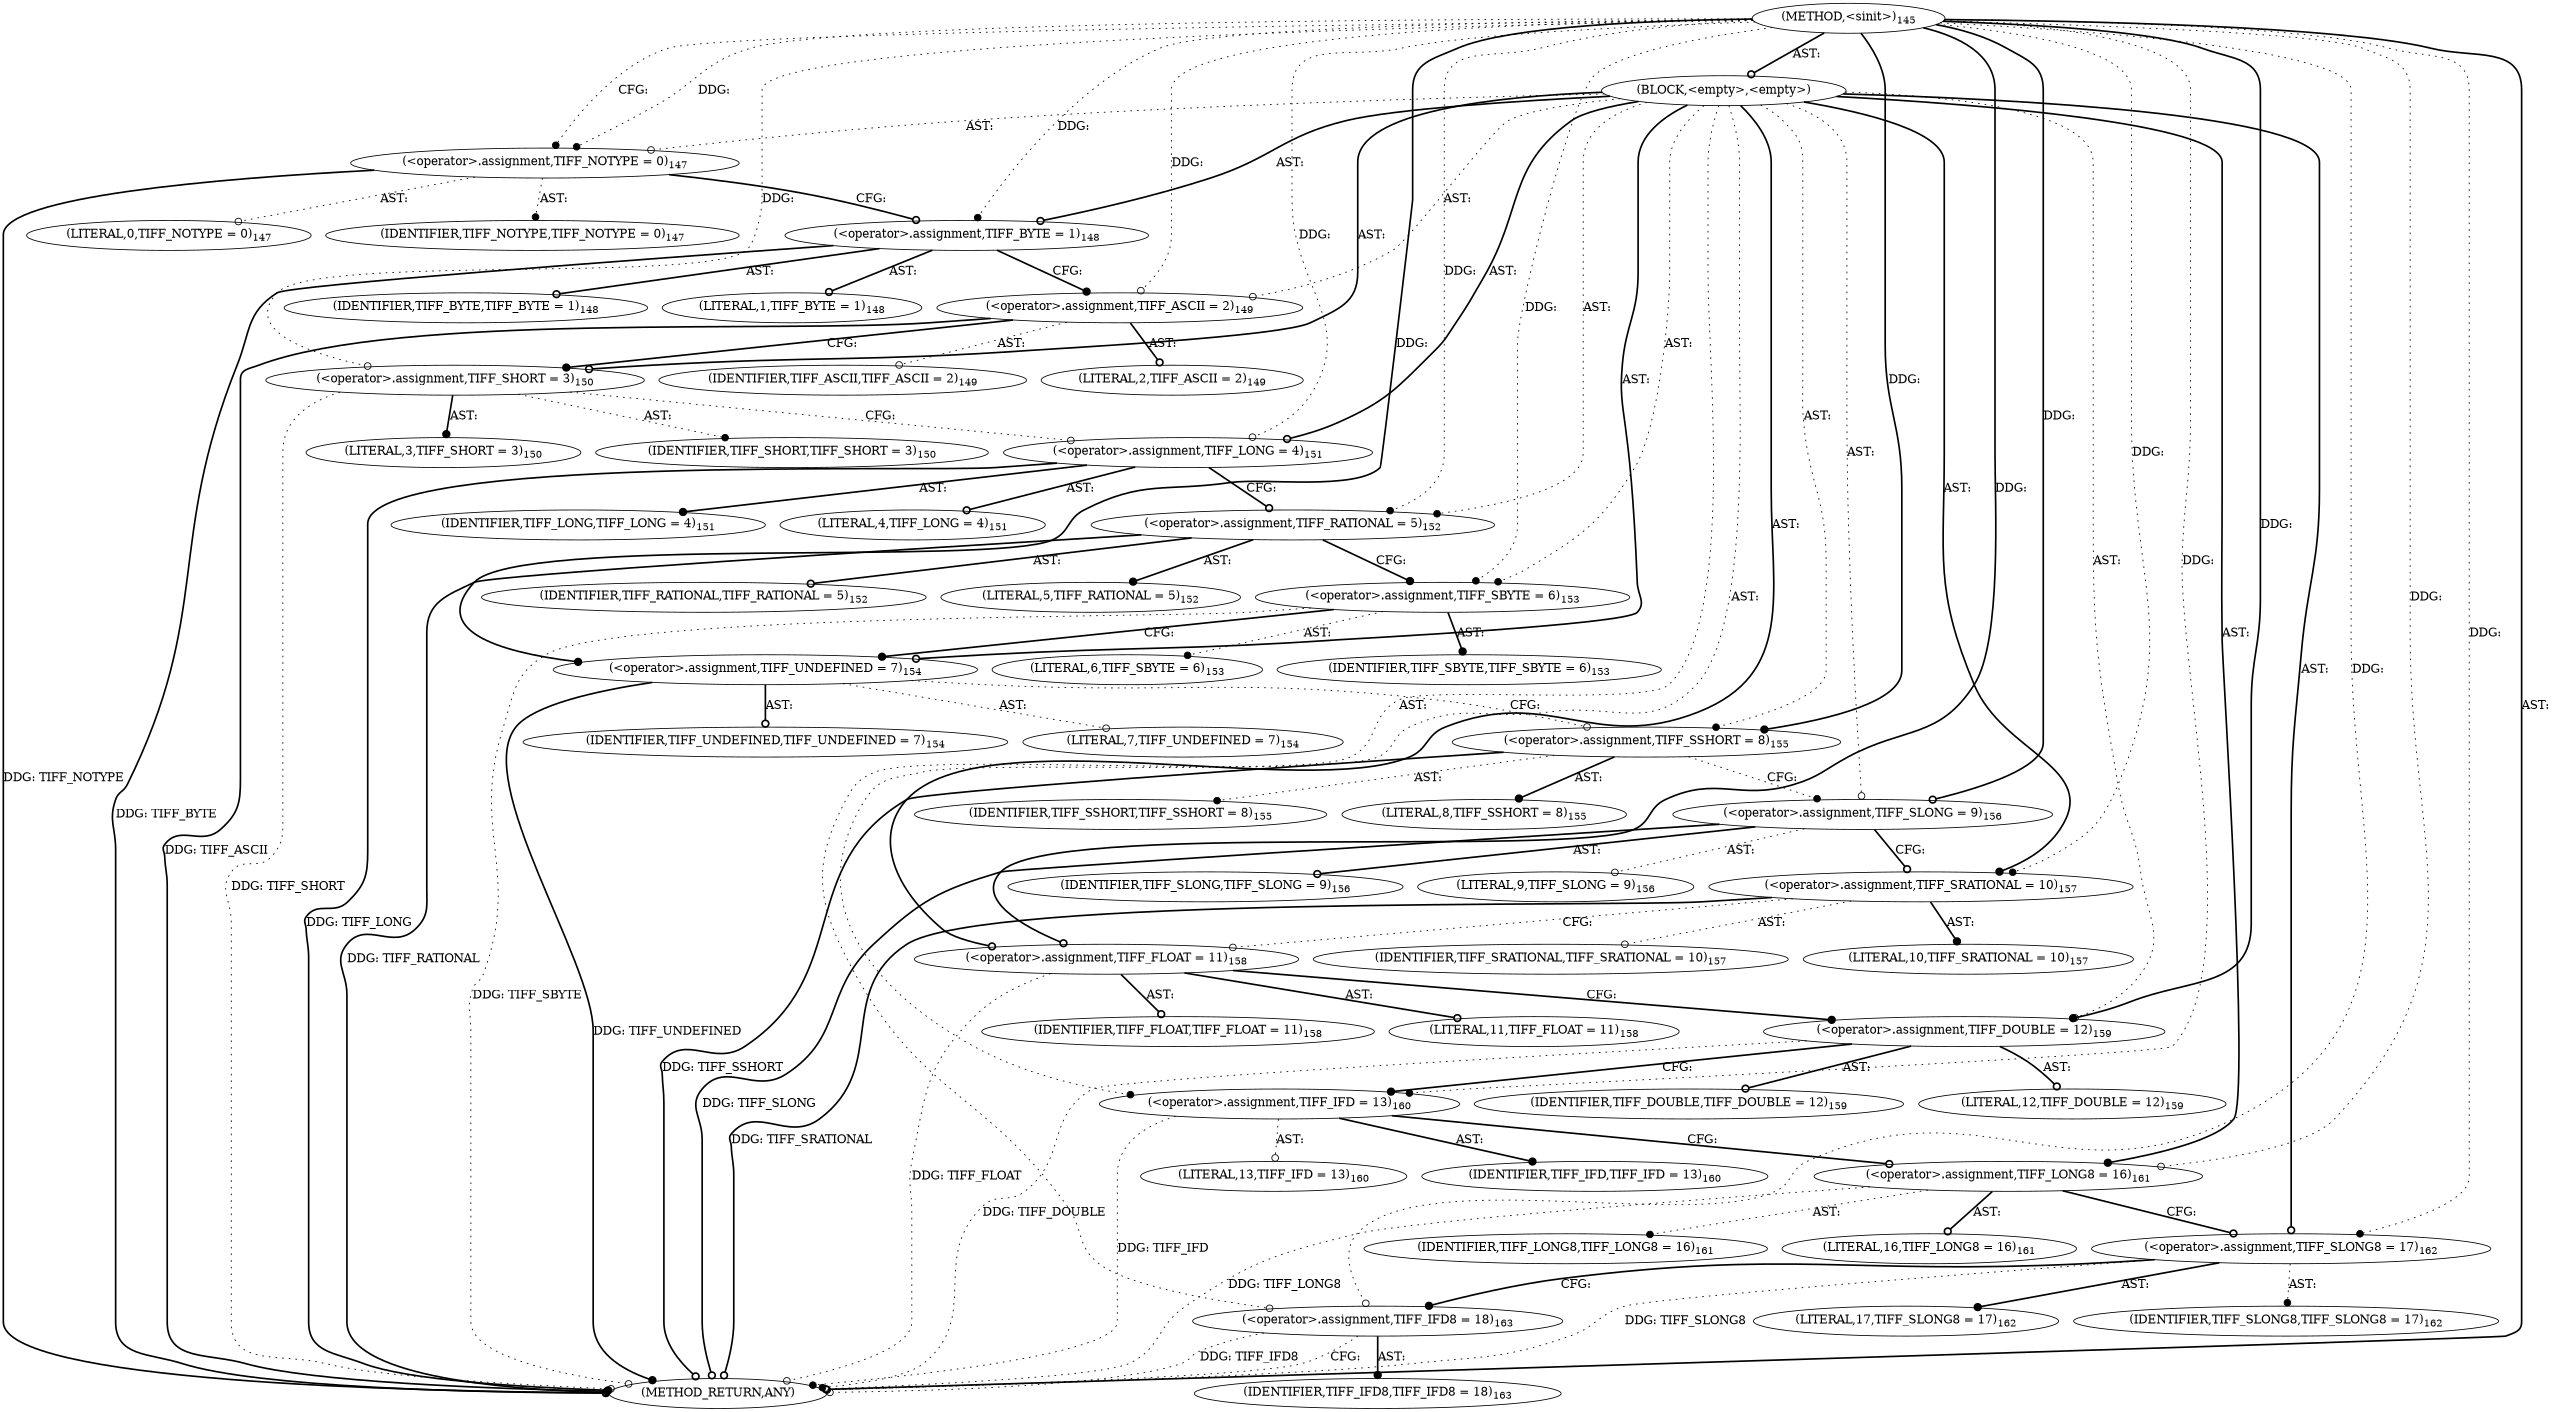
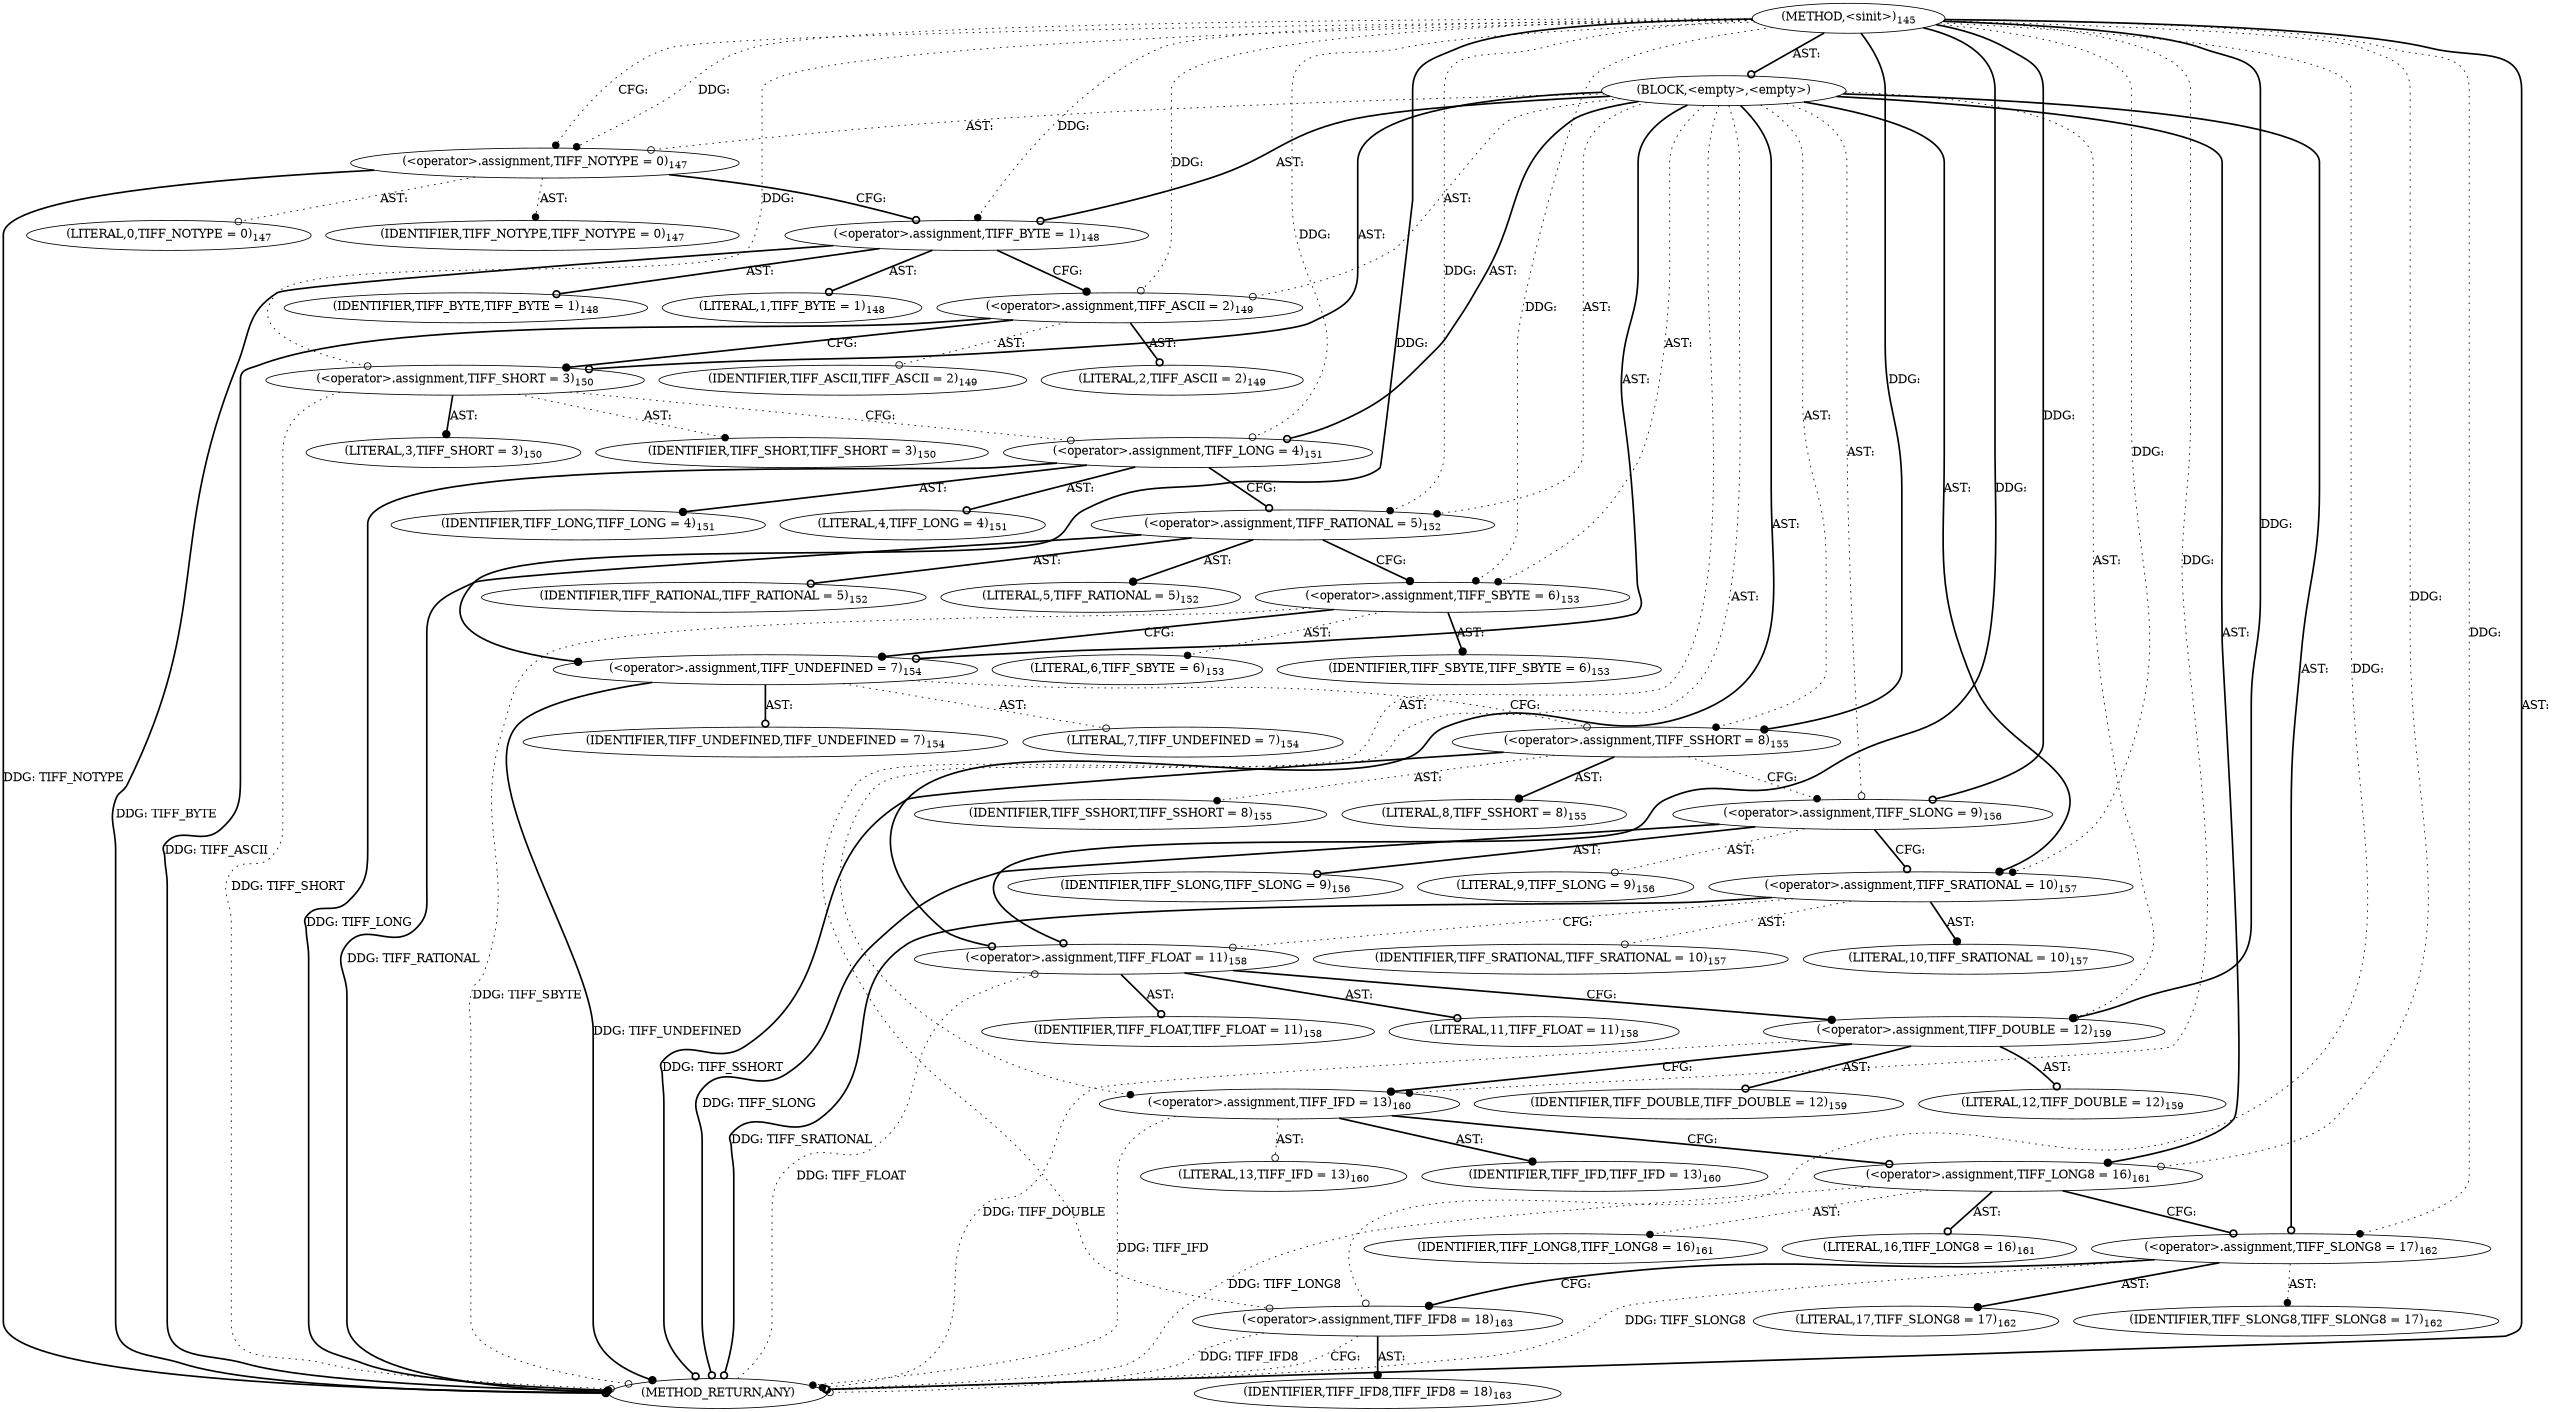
edge "(<operator>.assignment,TIFF_FLOAT = 11)" -> "(METHOD_RETURN,ANY)": reversed
